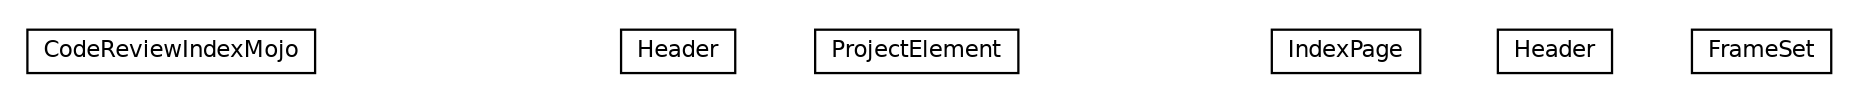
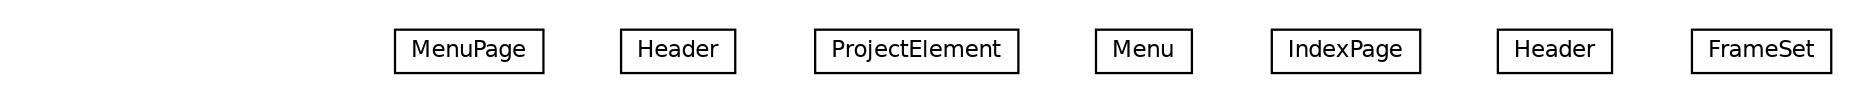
node "CodeReviewIndexMojo": removed
node "MenuPage": added
node "Menu": added
